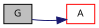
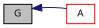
edge "G" -> "A": reversed
